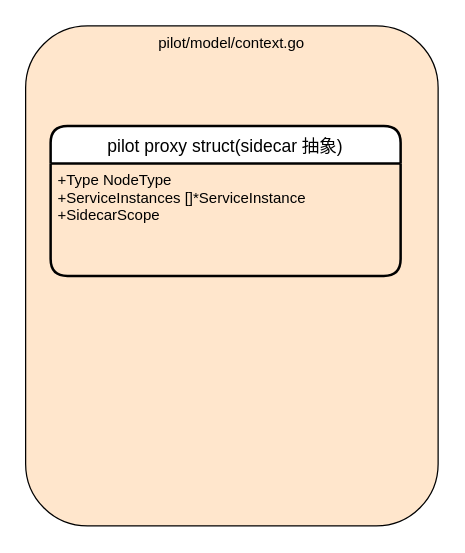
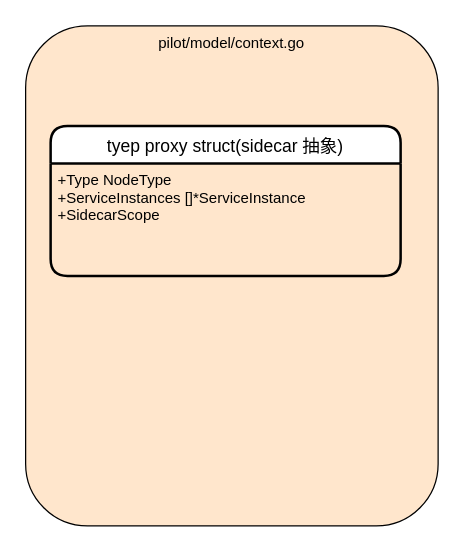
node "pilot proxy struct(sidecar 抽象)": label "pilot proxy struct(sidecar 抽象)" -> "tyep proxy struct(sidecar 抽象)"
